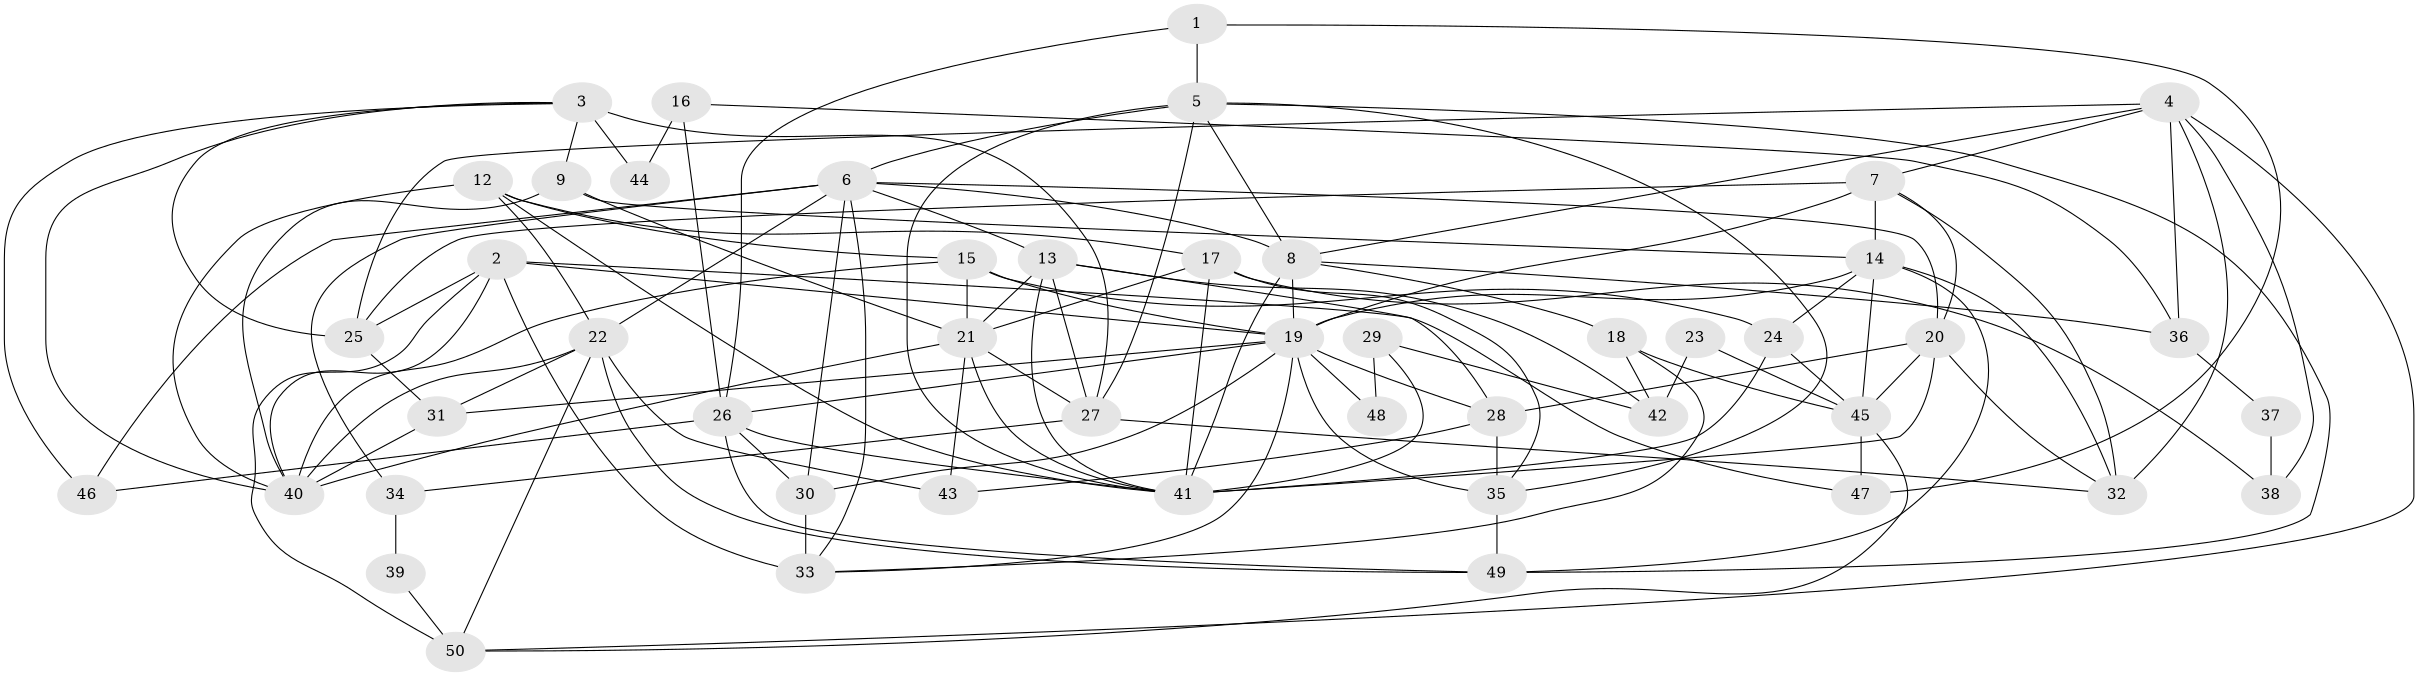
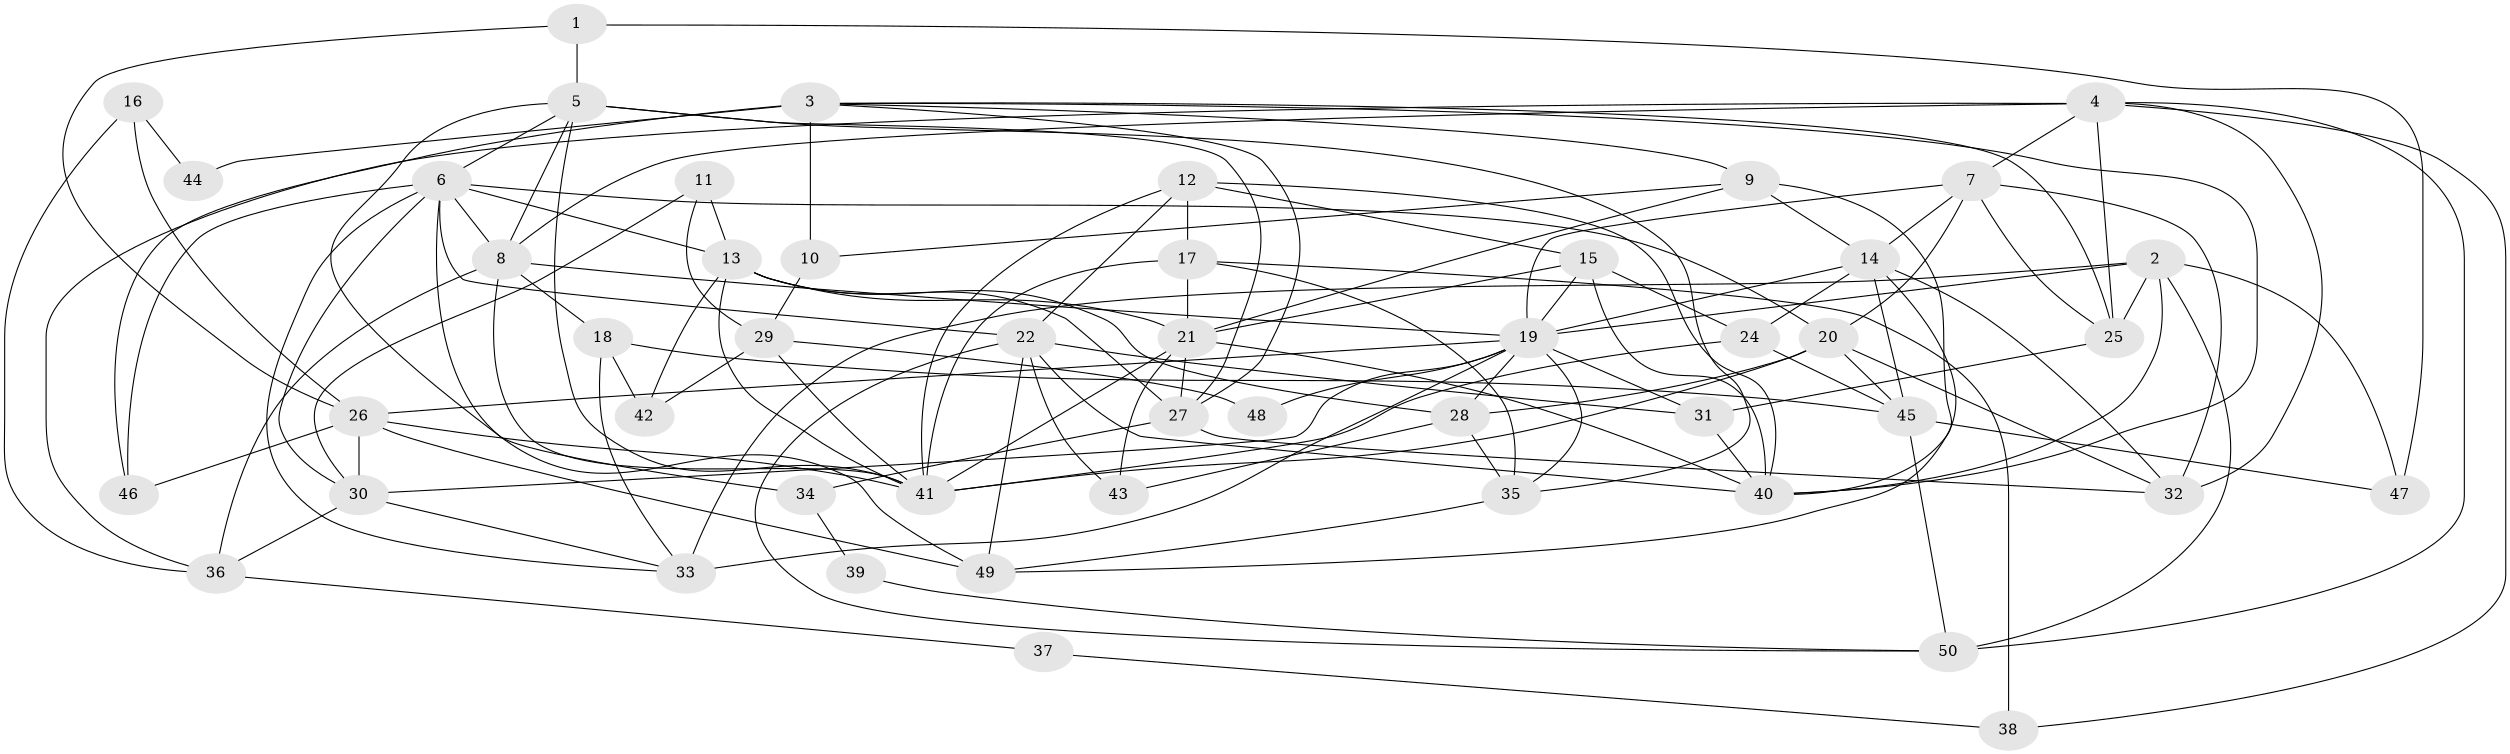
node "11": added
node "10": added
node "23": removed
edge "30" -- "36": added
